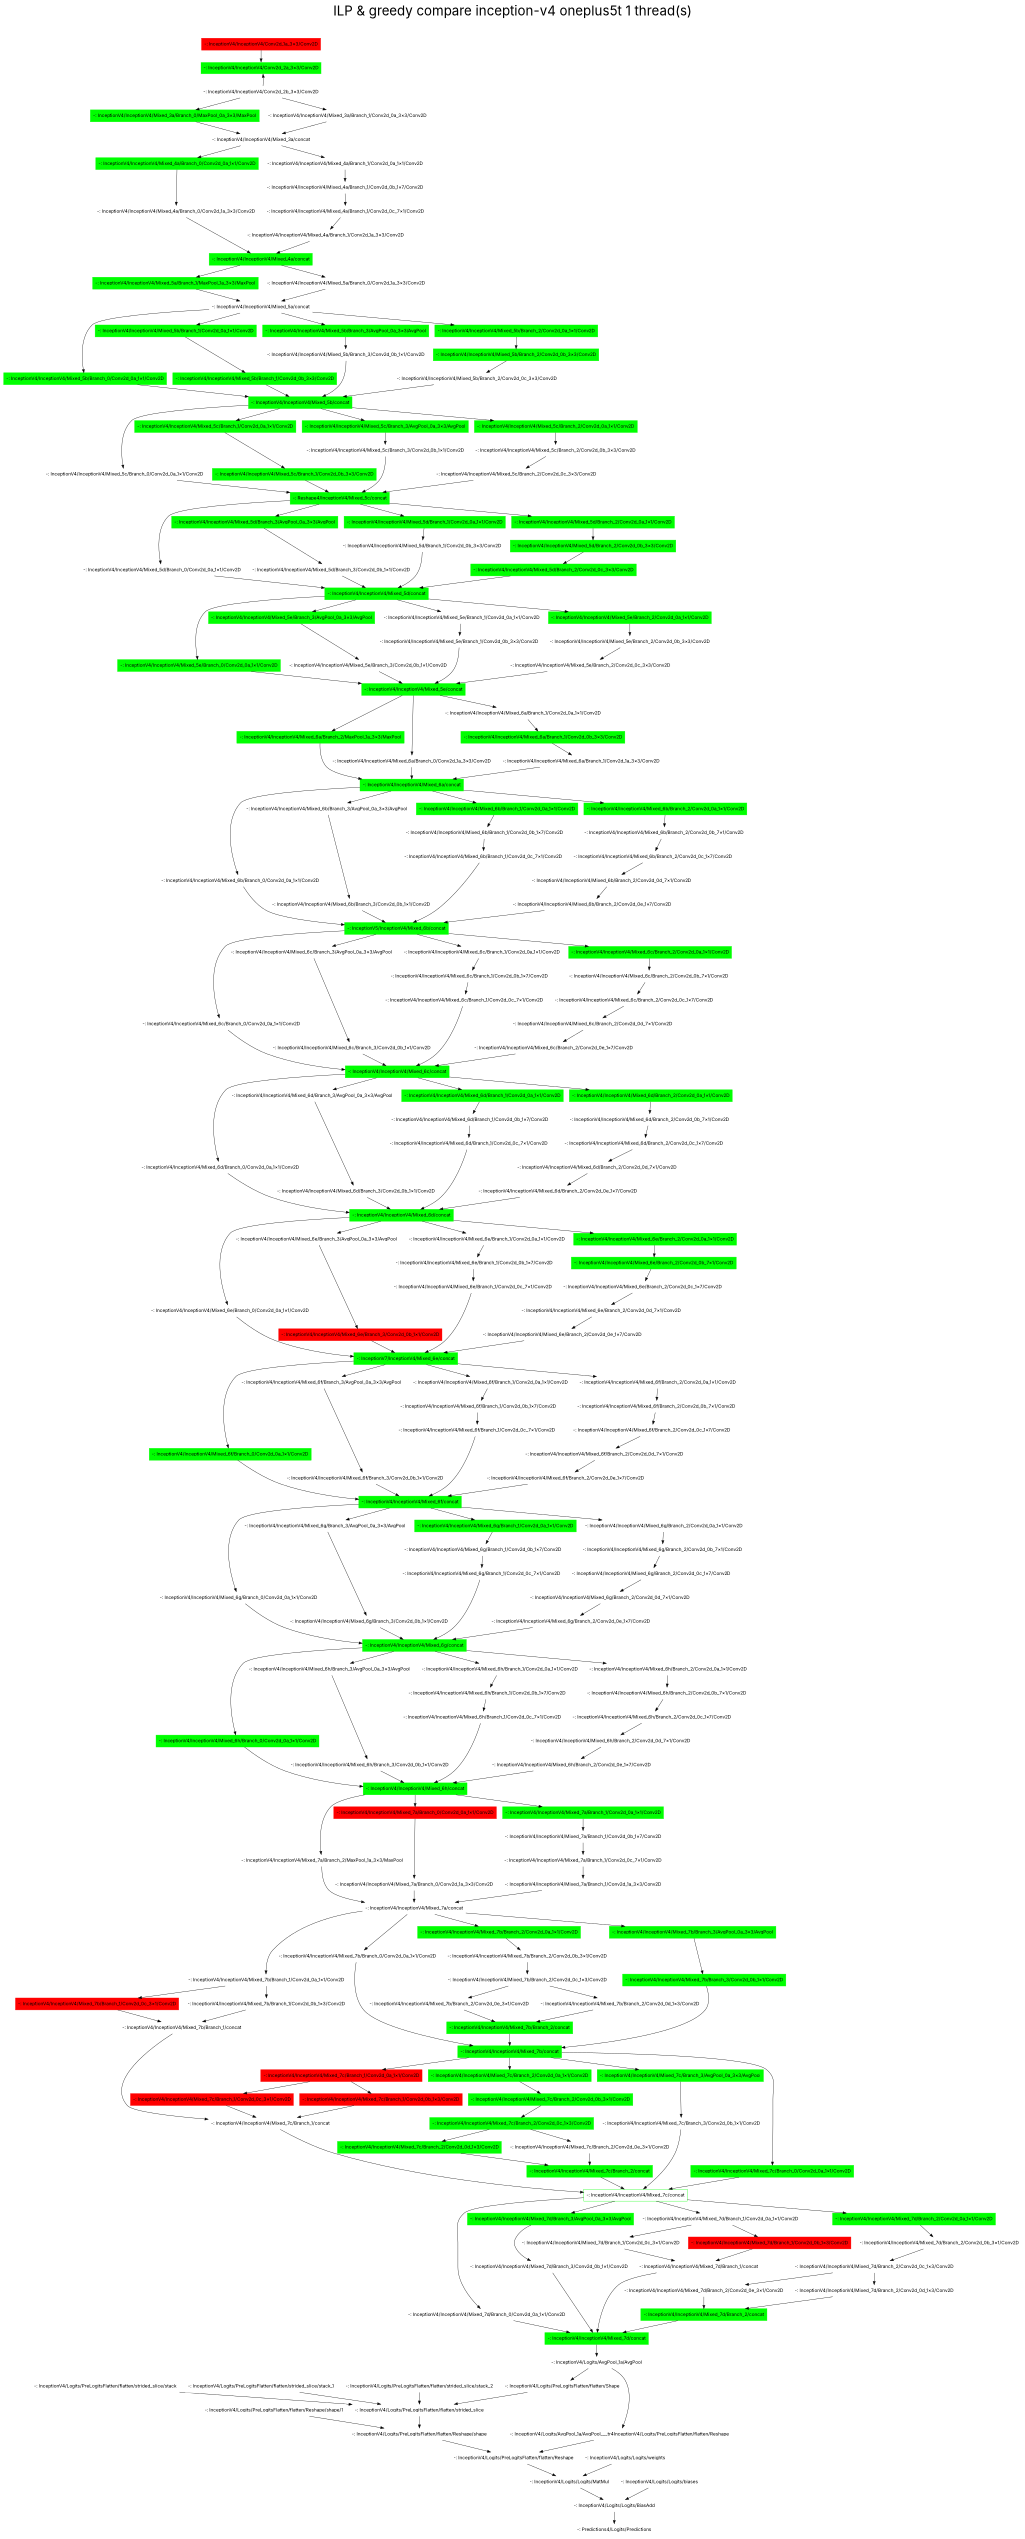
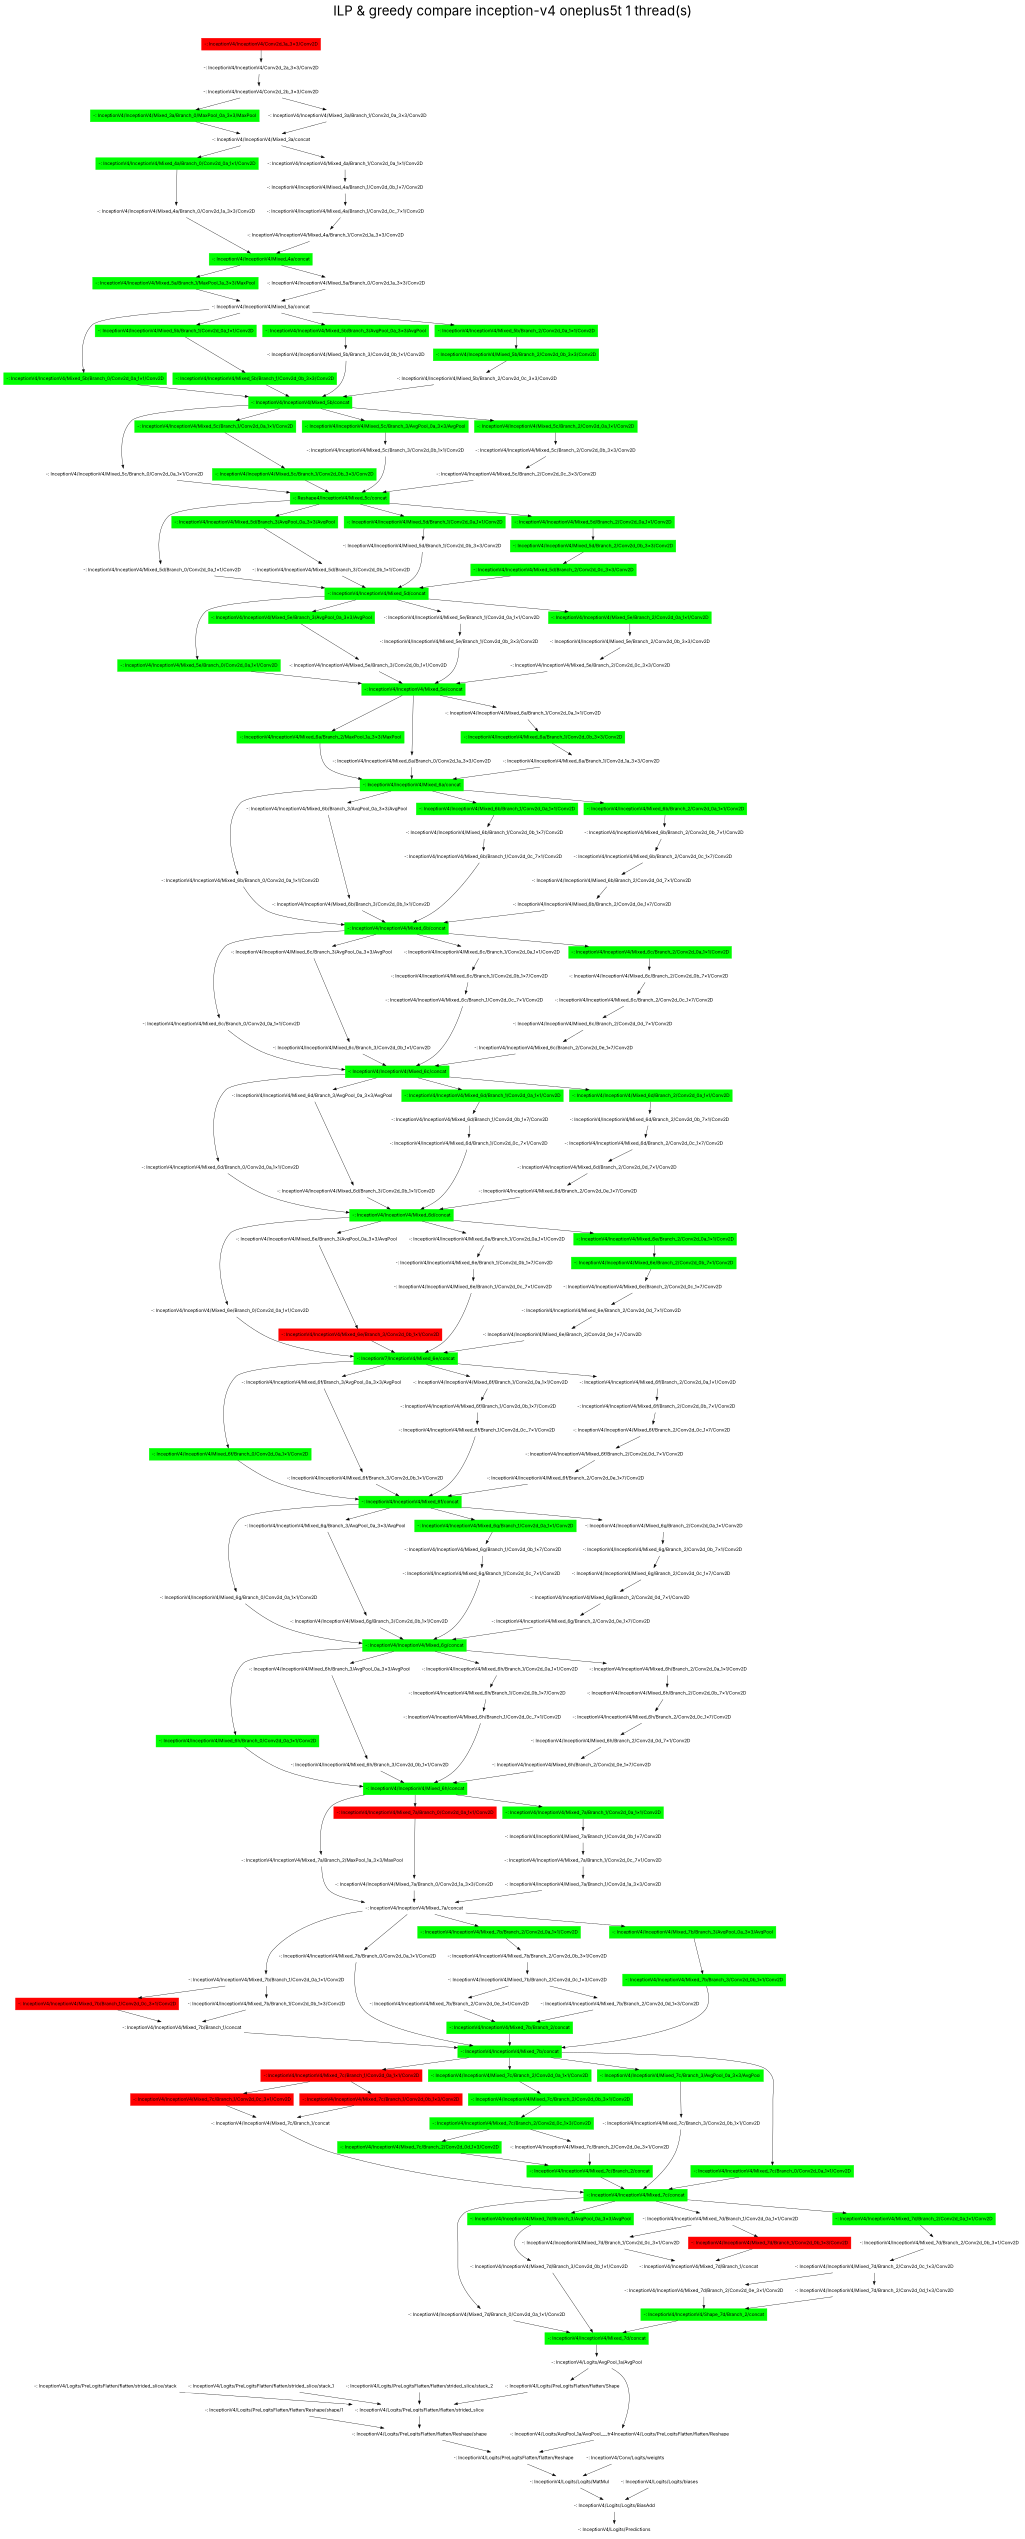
node "-: InceptionV4/InceptionV4/Conv2d_2a_3x3/Conv2D": fillcolor green -> white
edge "-: InceptionV4/InceptionV4/Conv2d_2b_3x3/Conv2D" -> "-: InceptionV4/InceptionV4/Conv2d_2a_3x3/Conv2D": reversed
node "-: InceptionV5/InceptionV4/Mixed_6b/concat": label "-: InceptionV5/InceptionV4/Mixed_6b/concat" -> "-: InceptionV4/InceptionV4/Mixed_6b/concat"
edge "-: InceptionV4/InceptionV4/Mixed_7b/Branch_1/concat" -> "-: InceptionV4/InceptionV4/Mixed_7c/Branch_1/concat": now "-: InceptionV4/InceptionV4/Mixed_7b/Branch_1/concat" -> "-: InceptionV4/InceptionV4/Mixed_7b/concat"
node "-: InceptionV4/InceptionV4/Mixed_7c/concat": fillcolor white -> green
edge "-: InceptionV4/InceptionV4/Mixed_7d/Branch_1/concat" -> "-: InceptionV4/InceptionV4/Mixed_7d/concat": removed
node "-: InceptionV4/InceptionV4/Mixed_7d/Branch_2/concat": label "-: InceptionV4/InceptionV4/Mixed_7d/Branch_2/concat" -> "-: InceptionV4/InceptionV4/Shape_7d/Branch_2/concat"
node "-: InceptionV4/Logits/Logits/weights": label "-: InceptionV4/Logits/Logits/weights" -> "-: InceptionV4/Conv/Logits/weights"
node "-: Predictions4/Logits/Predictions": label "-: Predictions4/Logits/Predictions" -> "-: InceptionV4/Logits/Predictions"
